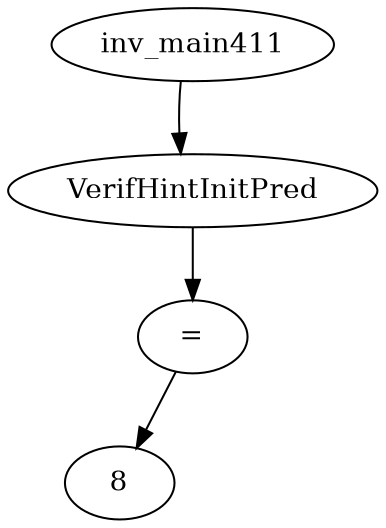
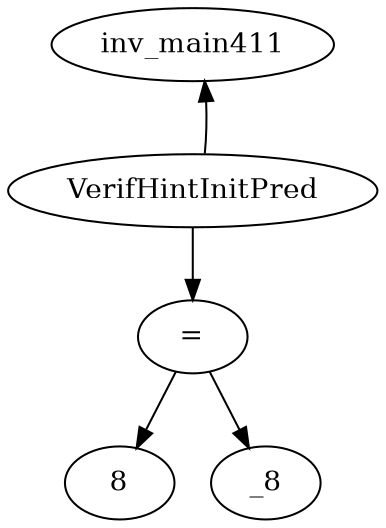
edge "inv_main411" -> "VerifHintInitPred": reversed
node "_8": added
